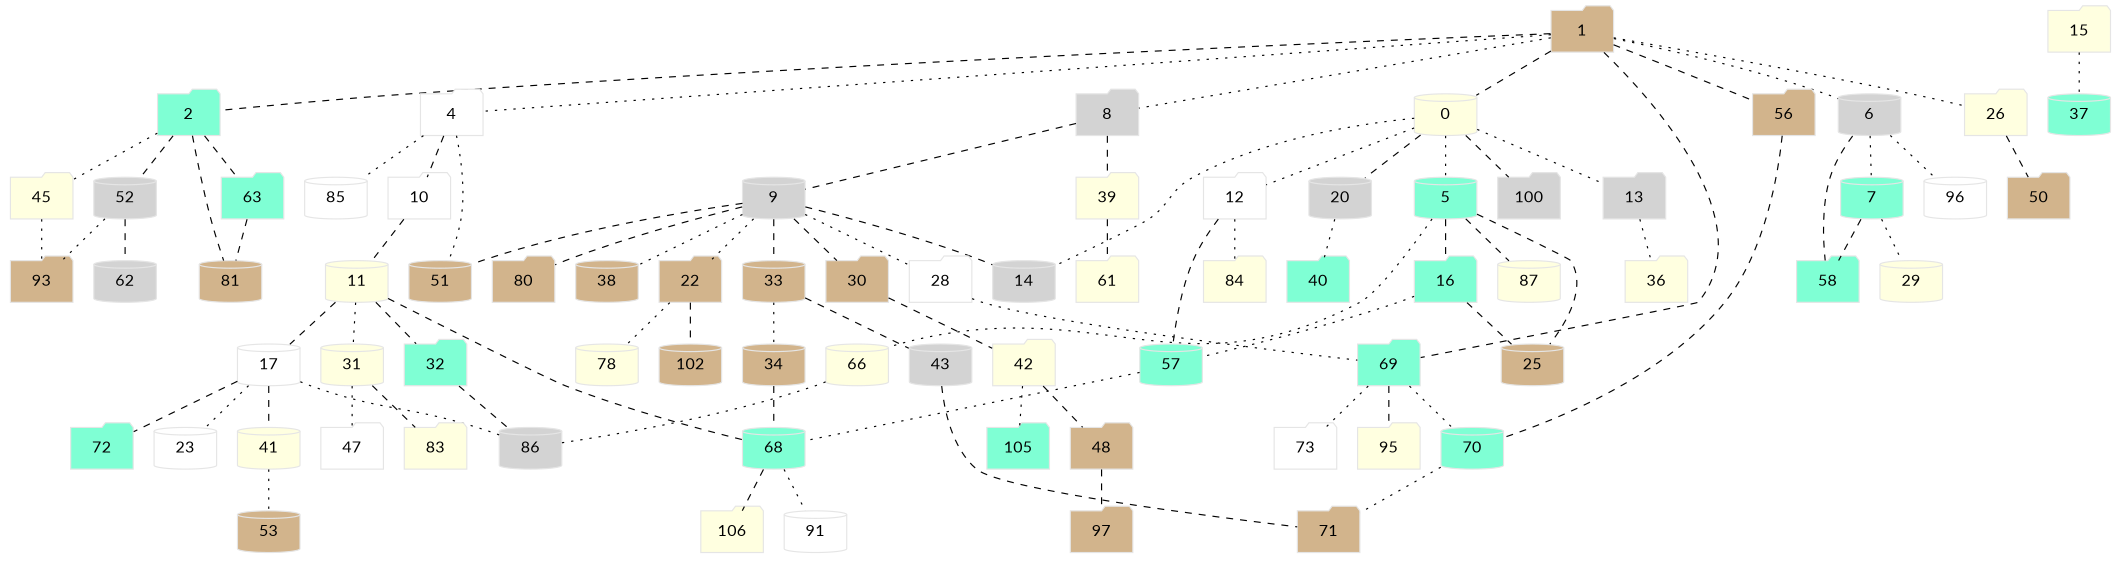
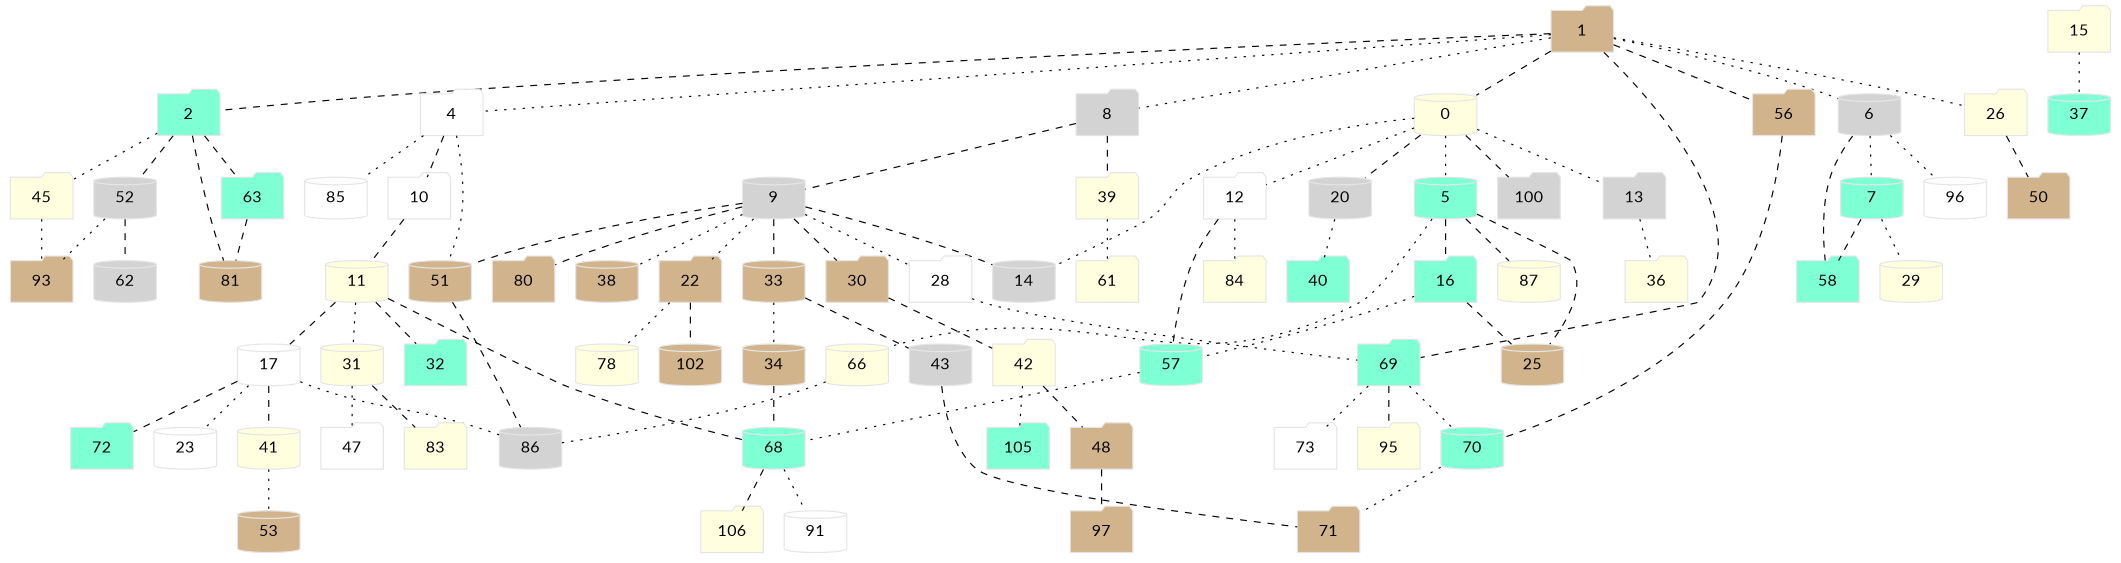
edge "39" -- "61": style dashed -> dotted
edge "32" -- "86": now "51" -- "86"
